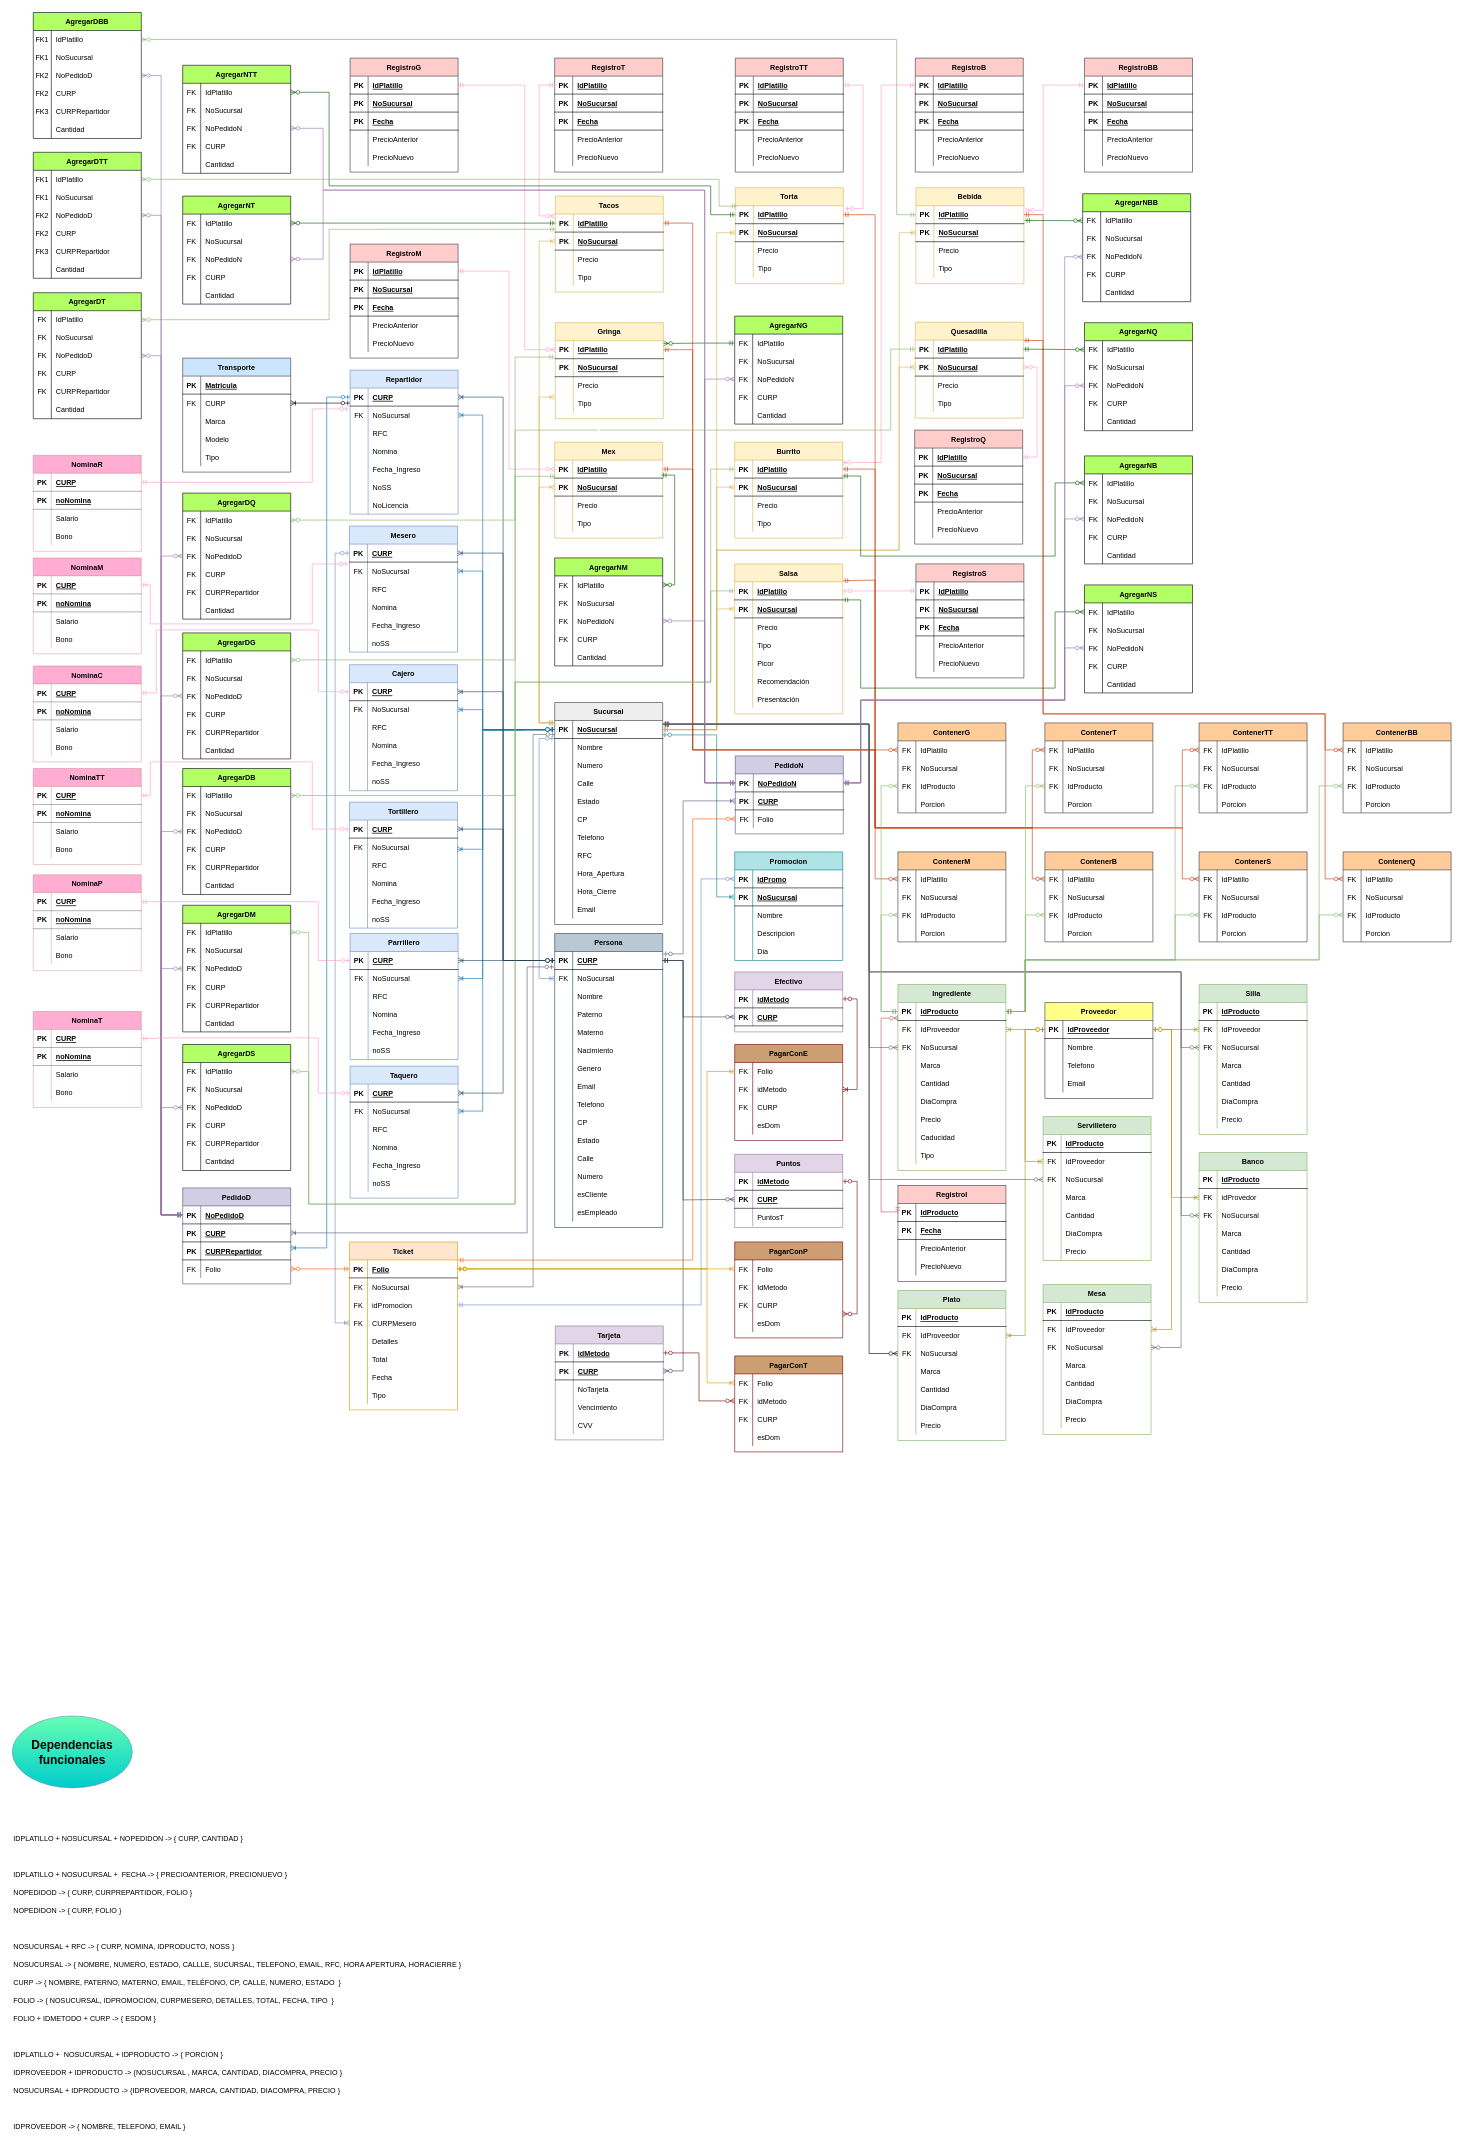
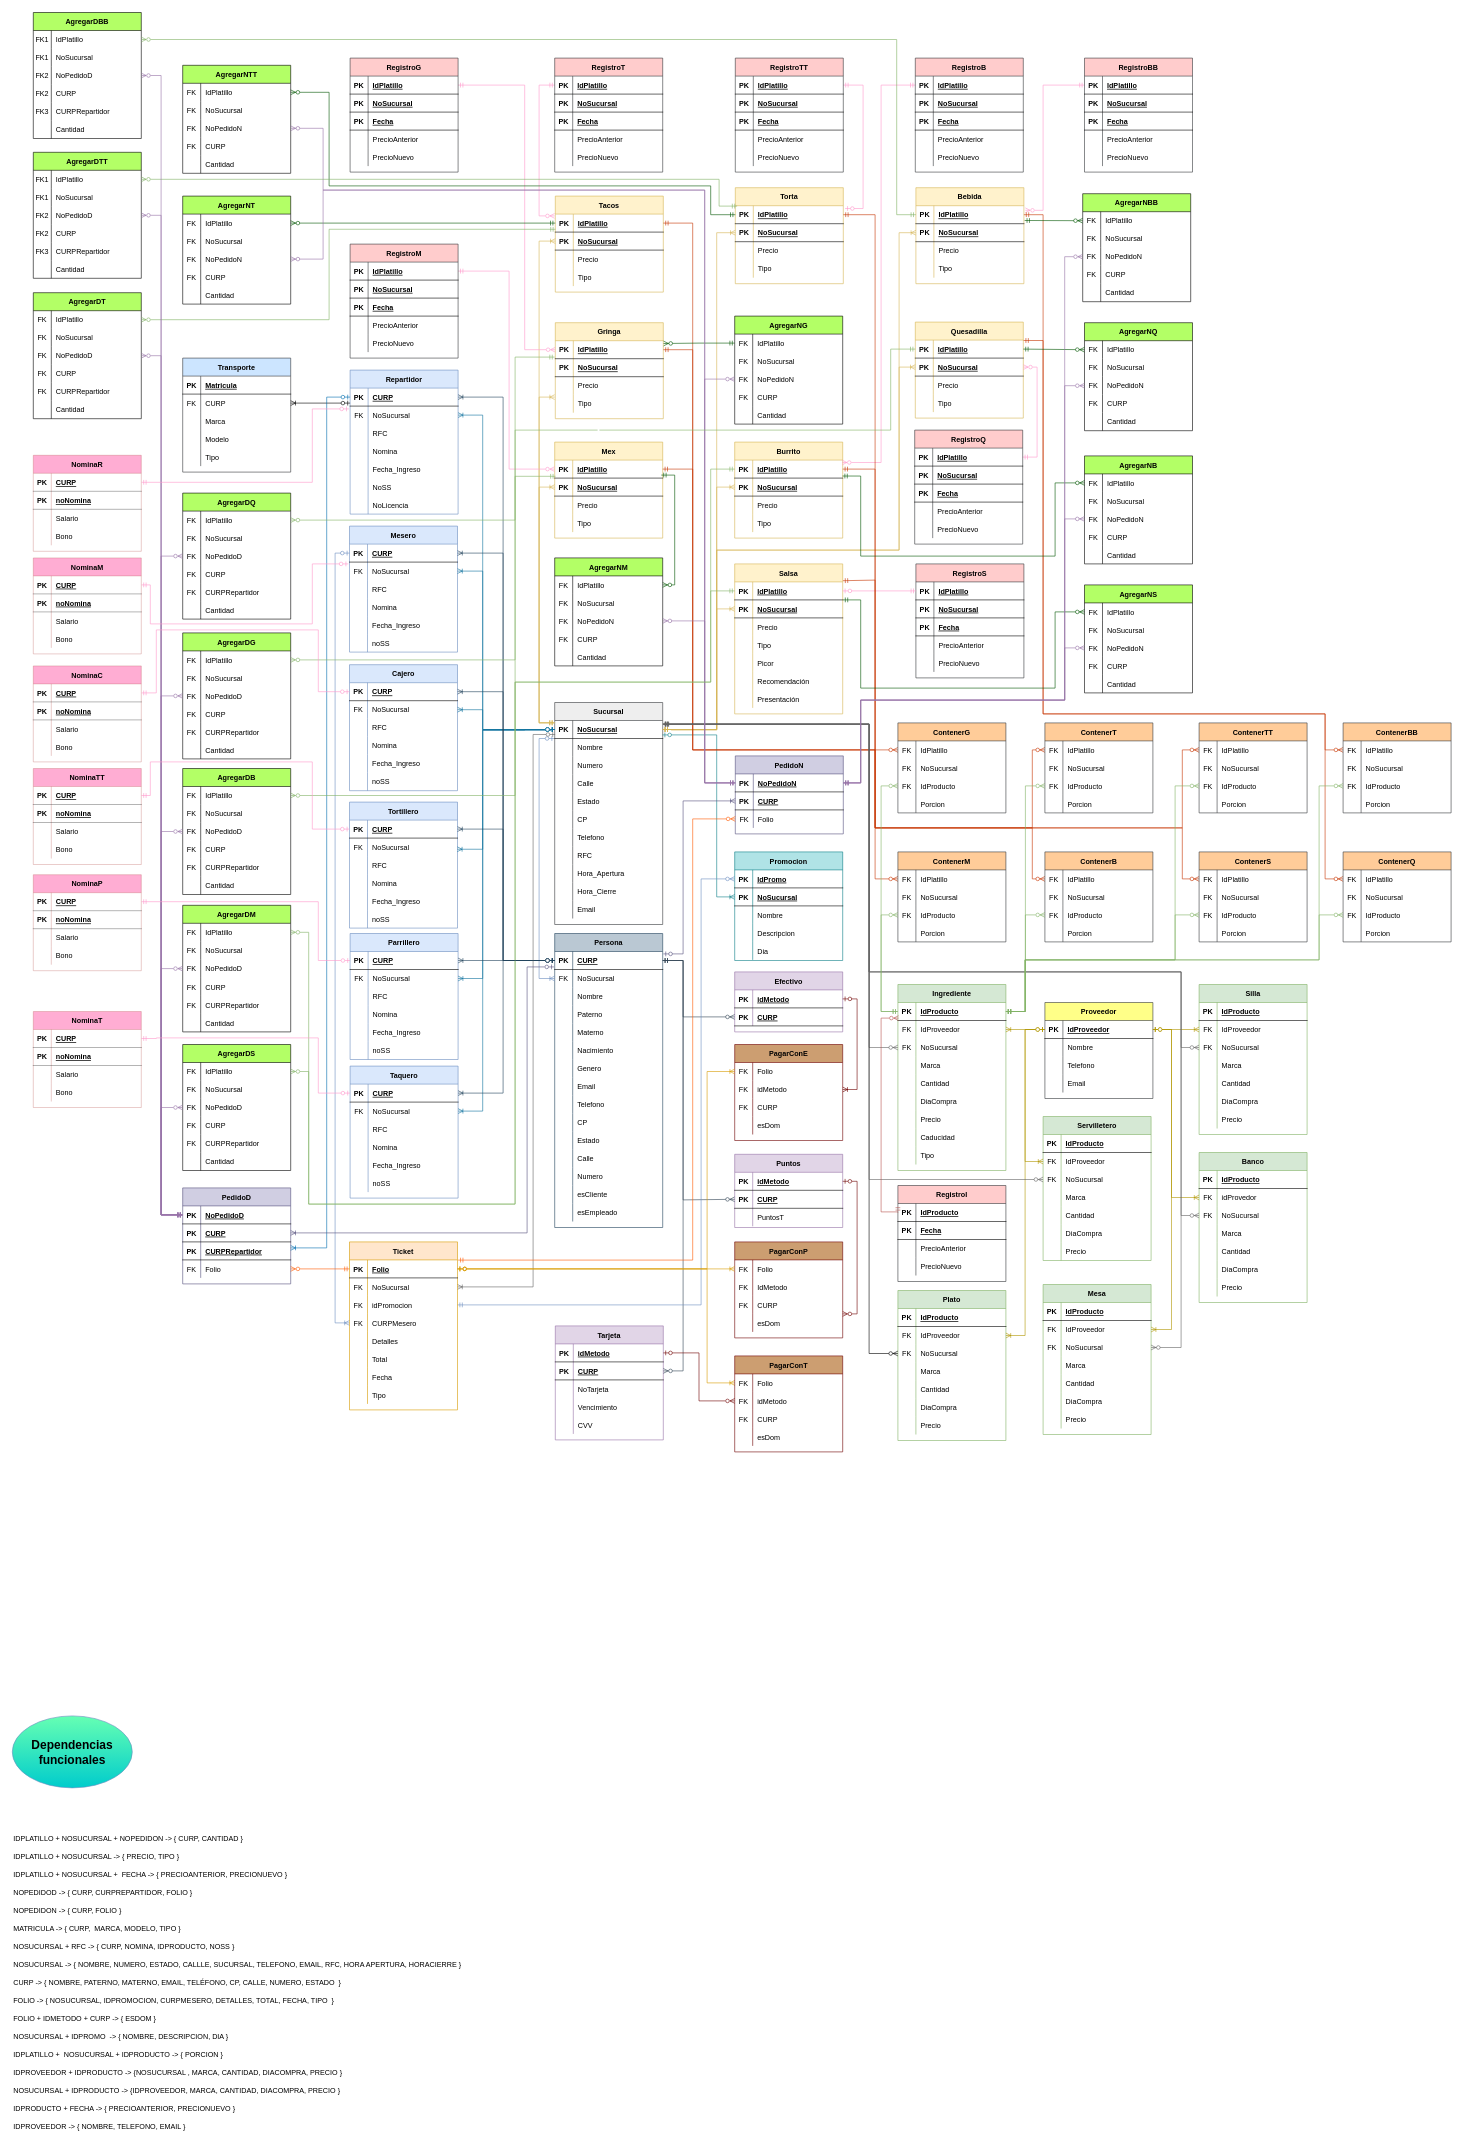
node "IDPLATILLO + NOSUCURSAL -> { PRECIO, TIPO }": added
node "MATRICULA -> { CURP, MARCA, MODELO, TIPO }": added
node "NOSUCURSAL + IDPROMO -> { NOMBRE, DESCRIPCION, DIA }": added
node "IDPRODUCTO + FECHA -> { PRECIOANTERIOR, PRECIONUEVO }": added
